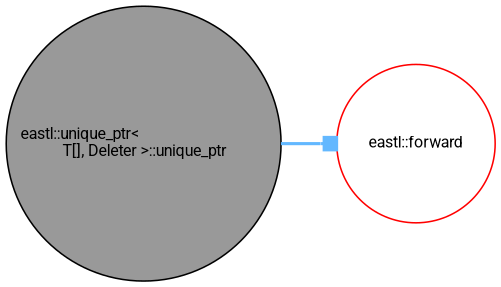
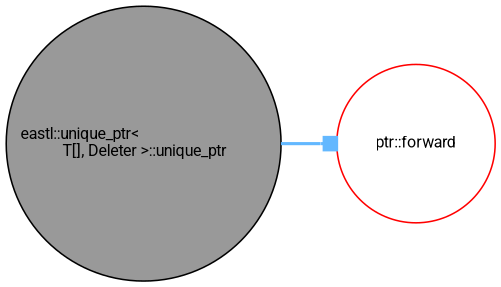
node "eastl::forward": label "eastl::forward" -> "ptr::forward"
